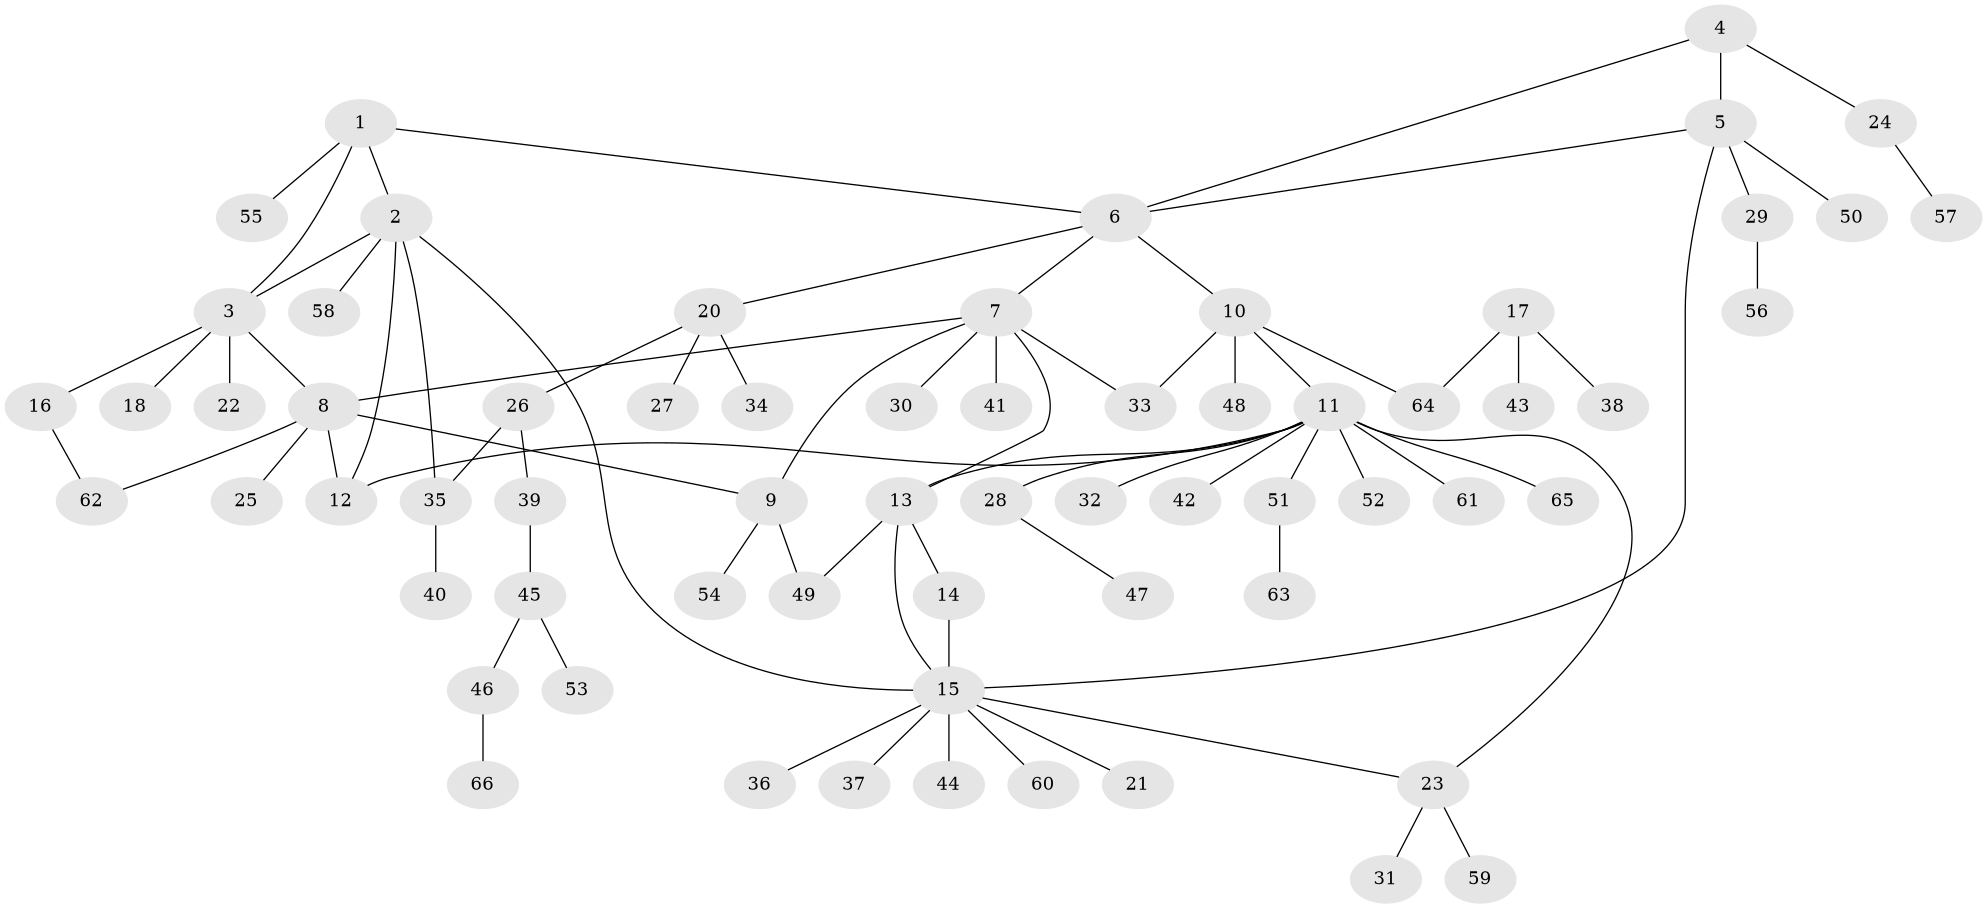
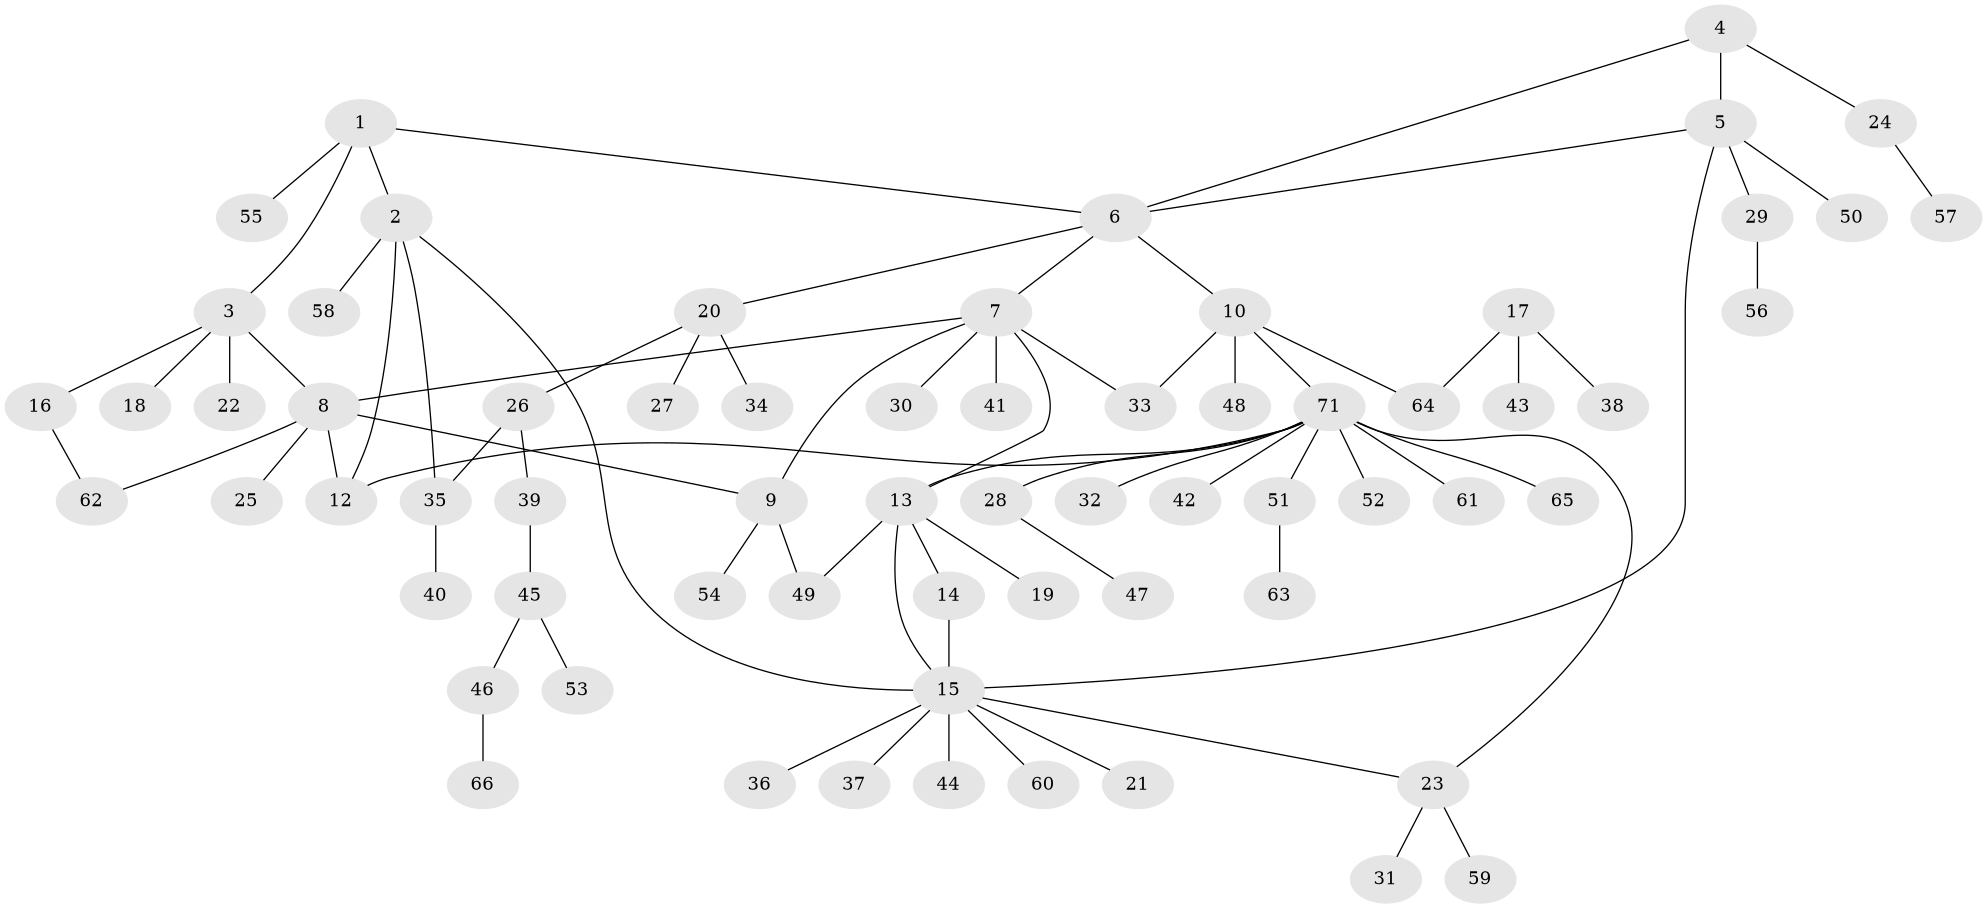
edge "2" -- "3": removed
node "11": label "11" -> "71"
node "19": added
